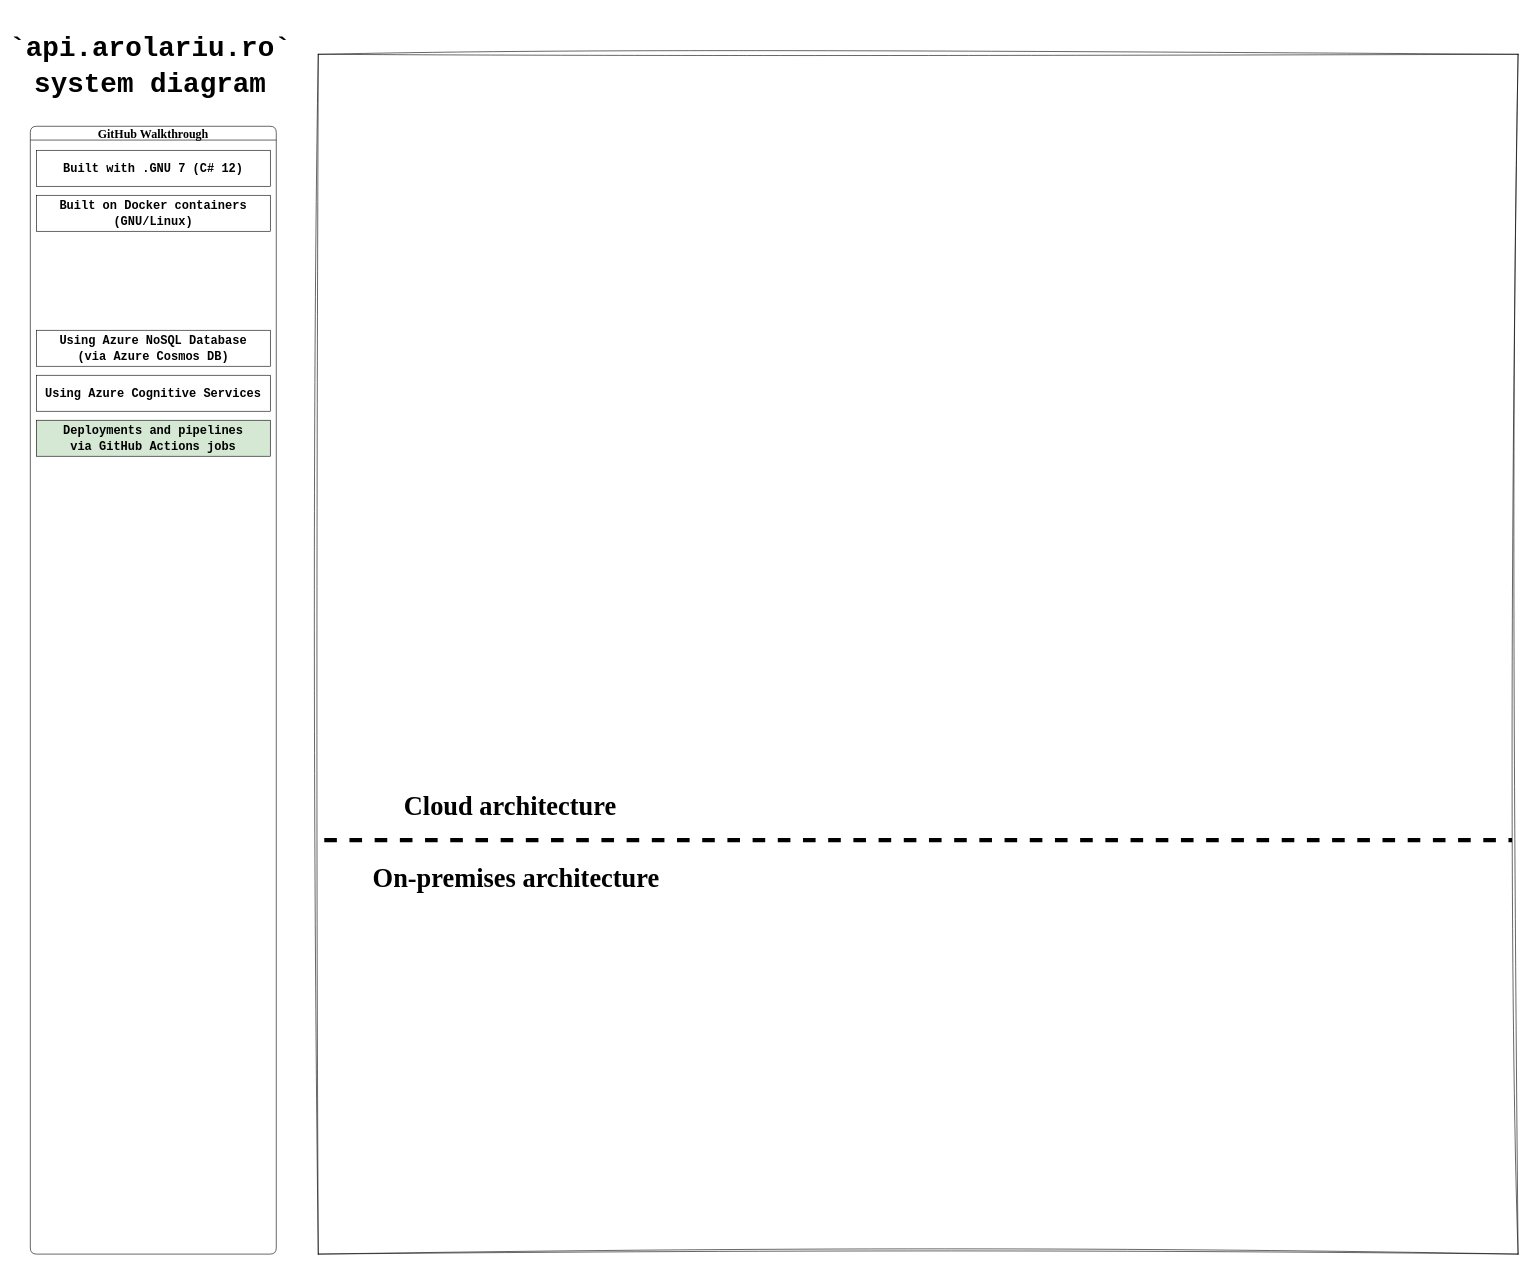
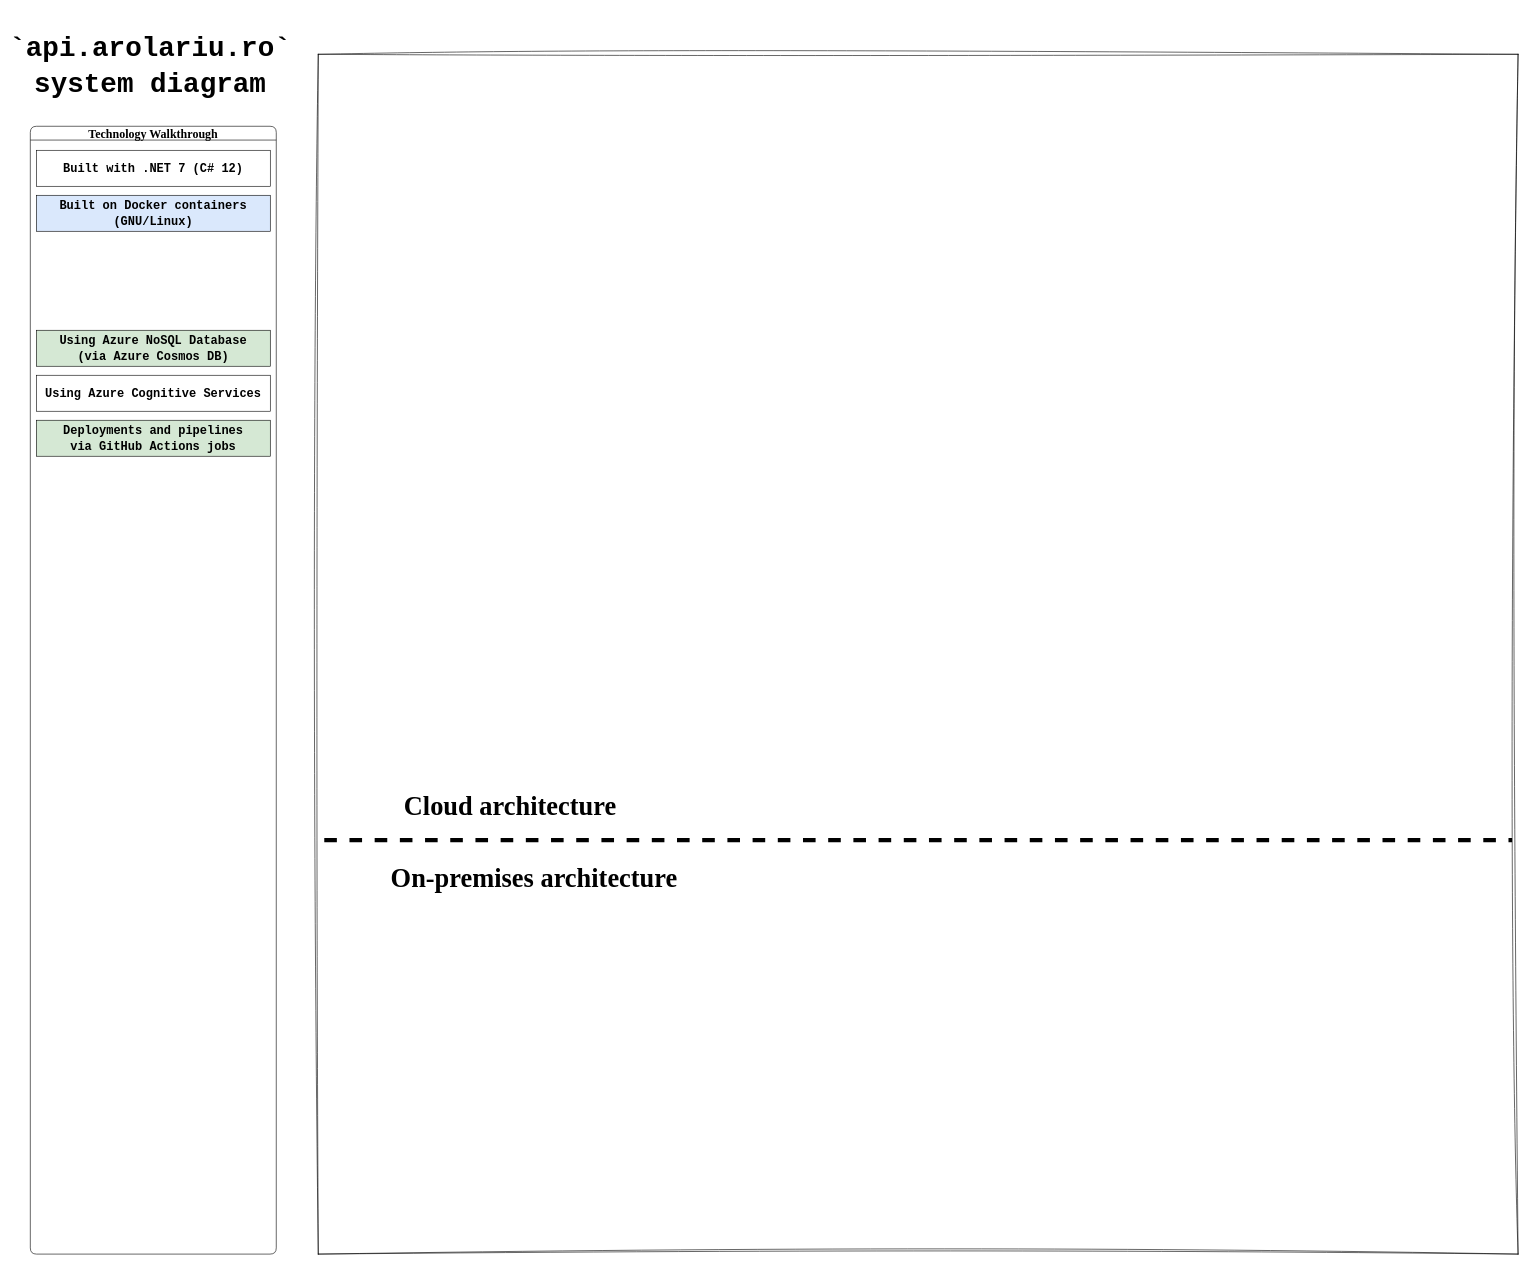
node "GitHub Walkthrough": label "GitHub Walkthrough" -> "Technology Walkthrough"
node "Built with .GNU 7 (C# 12)": label "Built with .GNU 7 (C# 12)" -> "Built with .NET 7 (C# 12)"
node "Built on Docker containers (GNU/Linux)": fillcolor #ffffff -> #dae8fc
node "Using Azure NoSQL Database (via Azure Cosmos DB)": fillcolor #ffffff -> #d5e8d4
node "On-premises architecture": moved (516, 879) -> (534, 879)
